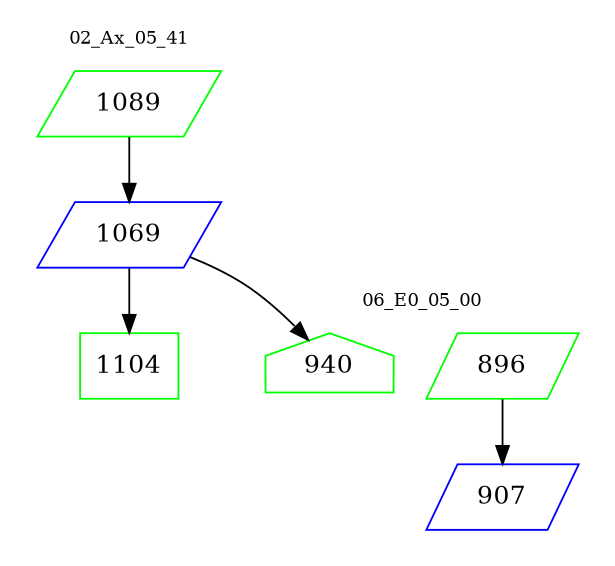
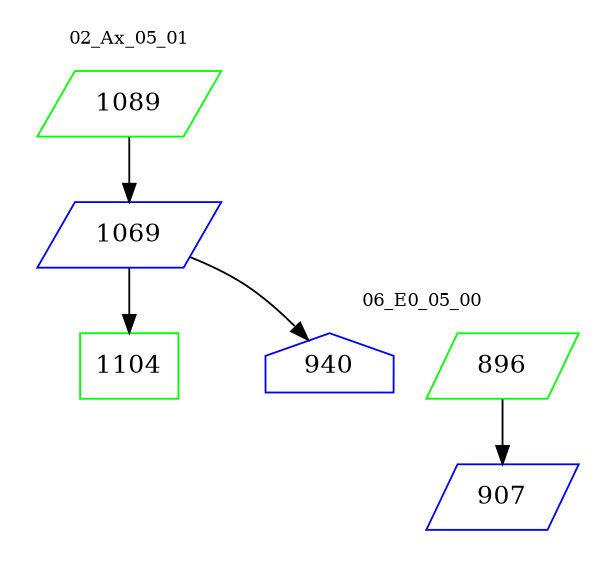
cluster "02_Ax_05_41": label "02_Ax_05_41" -> "02_Ax_05_01"
node "940": color green -> blue
